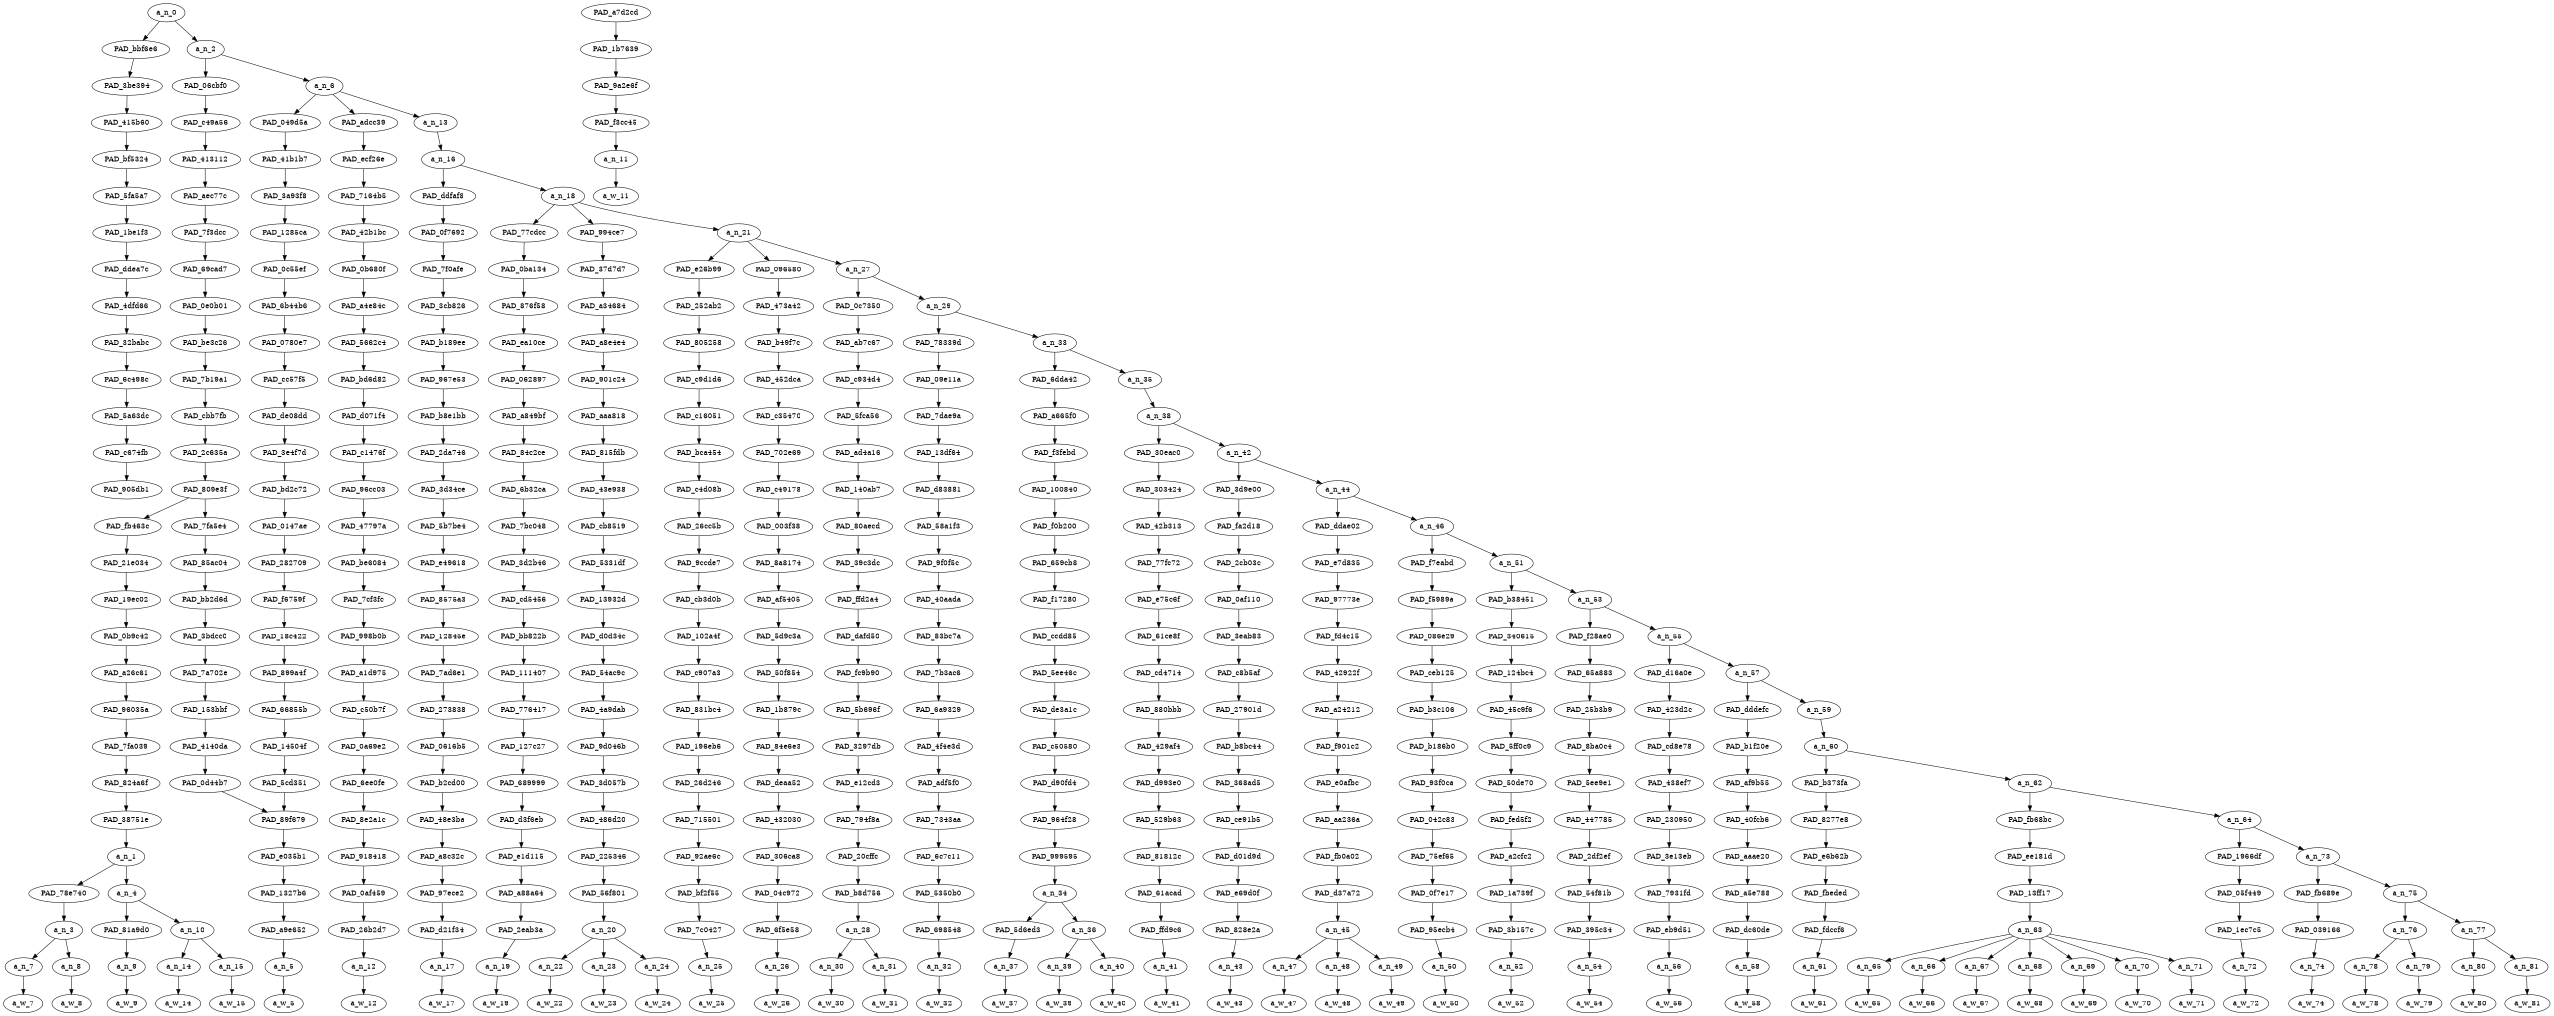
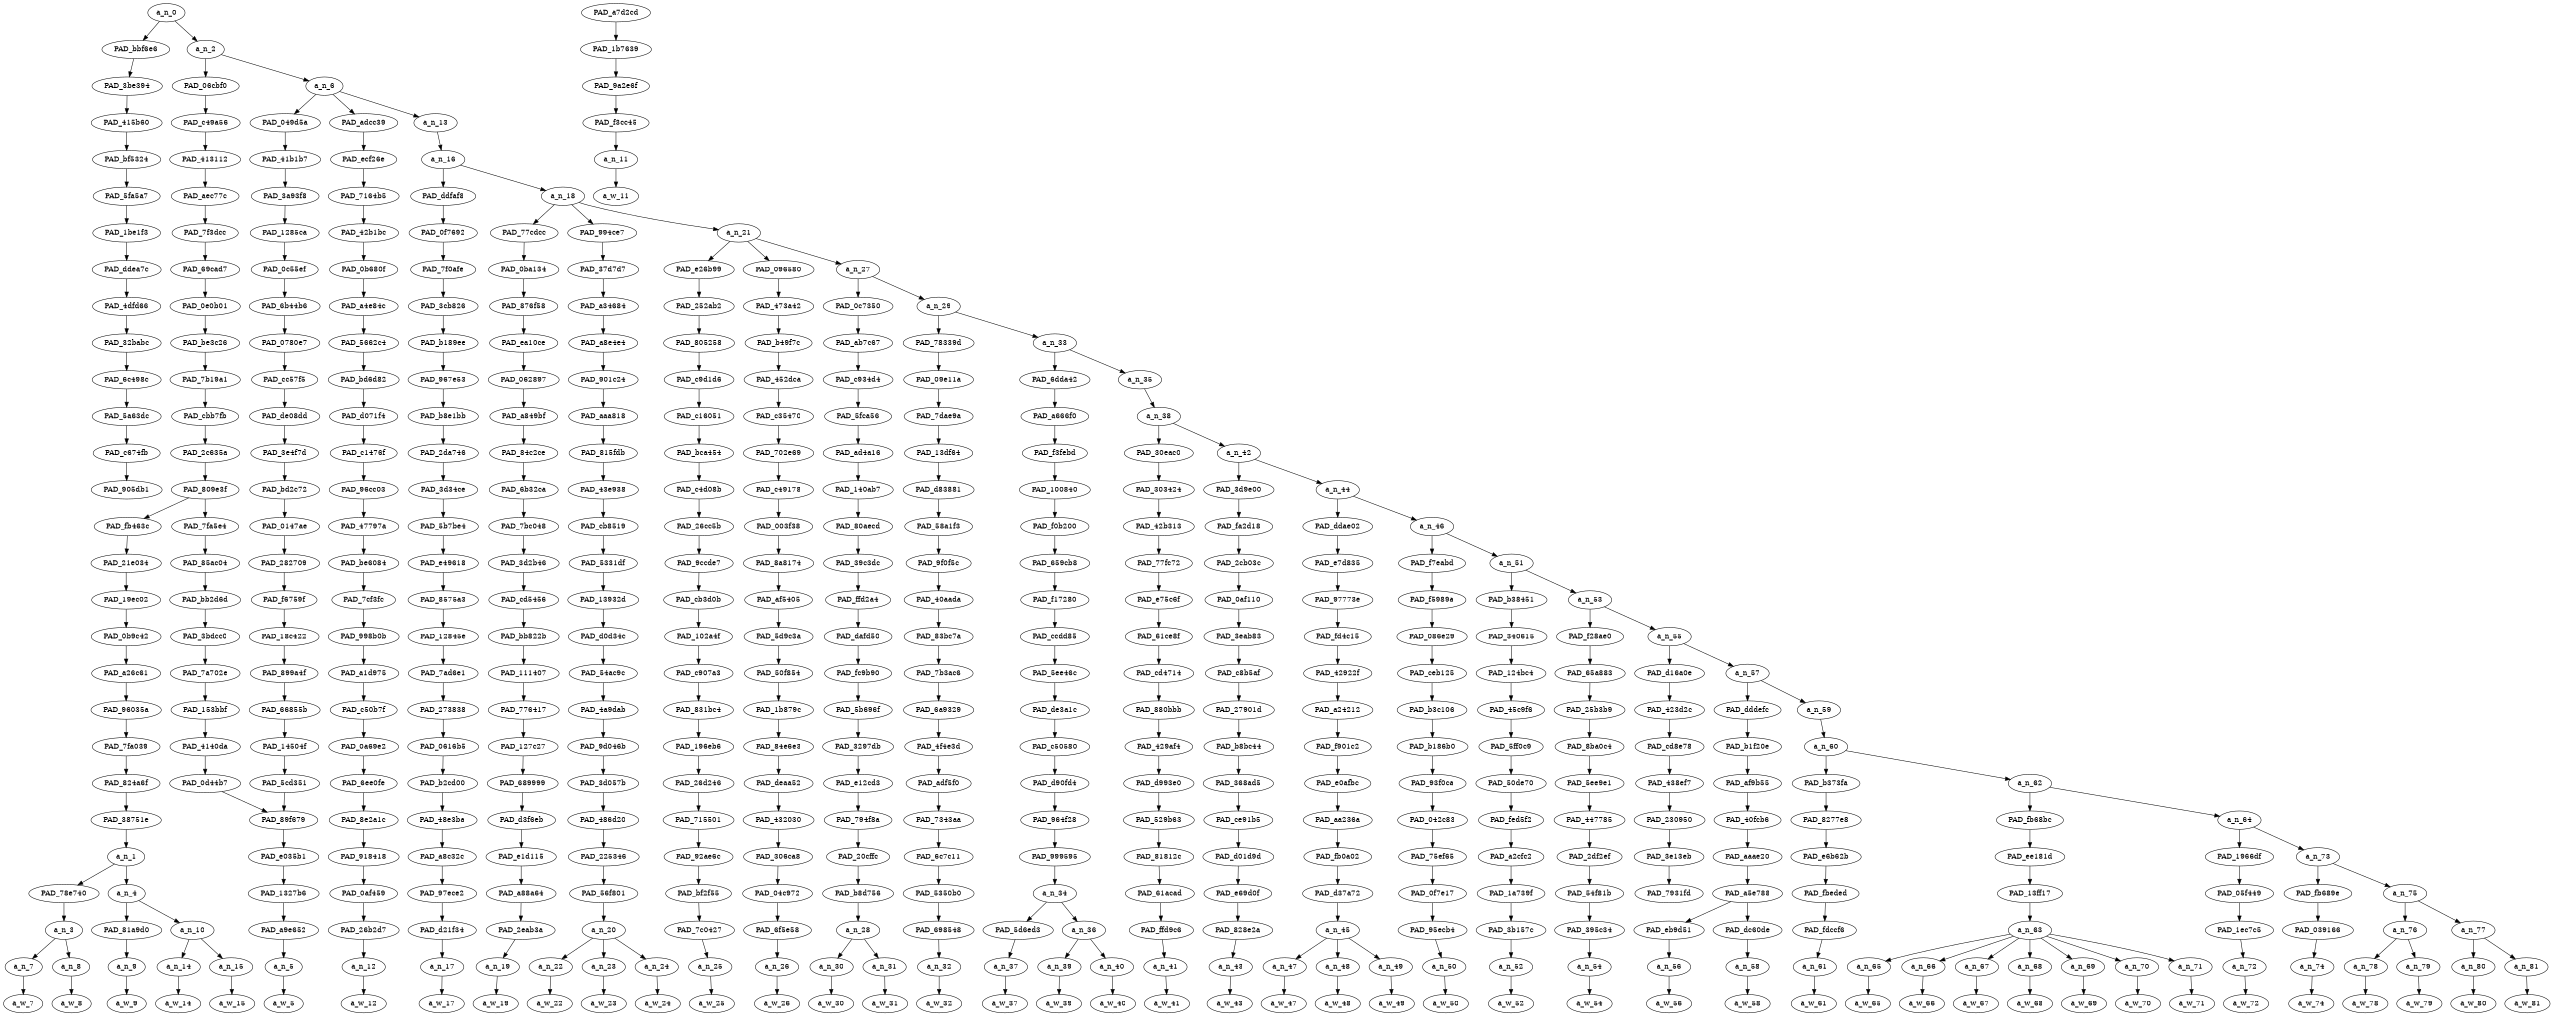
node "PAD_a665f0": label "PAD_a665f0" -> "PAD_a666f0"
edge "PAD_7931fd" -> "PAD_eb9d51": now "PAD_a5e788" -> "PAD_eb9d51"
